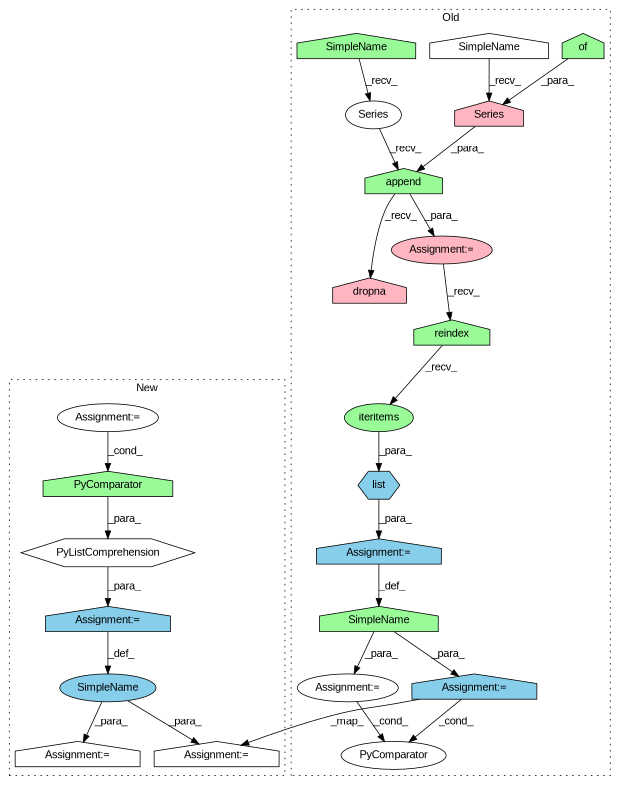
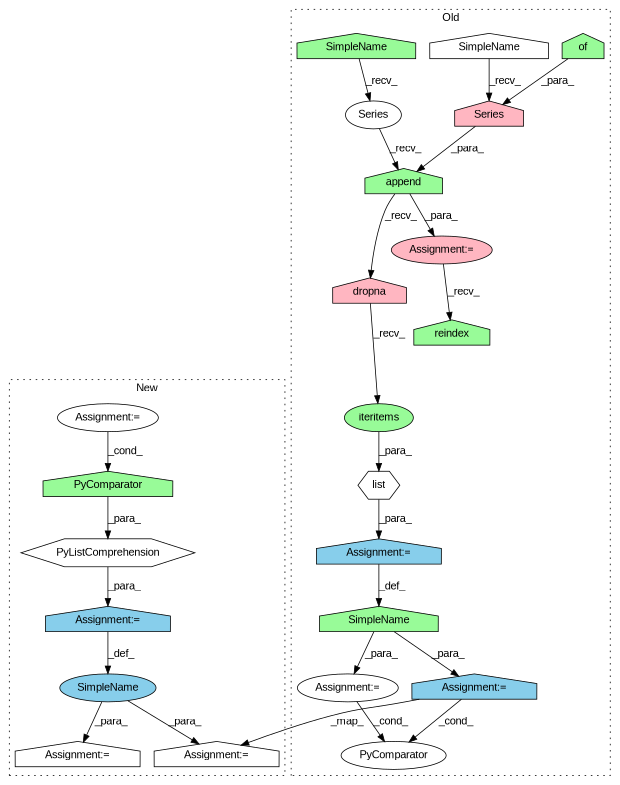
edge "reindex" -> "iteritems": now "dropna" -> "iteritems"
node "list": fillcolor skyblue -> white
